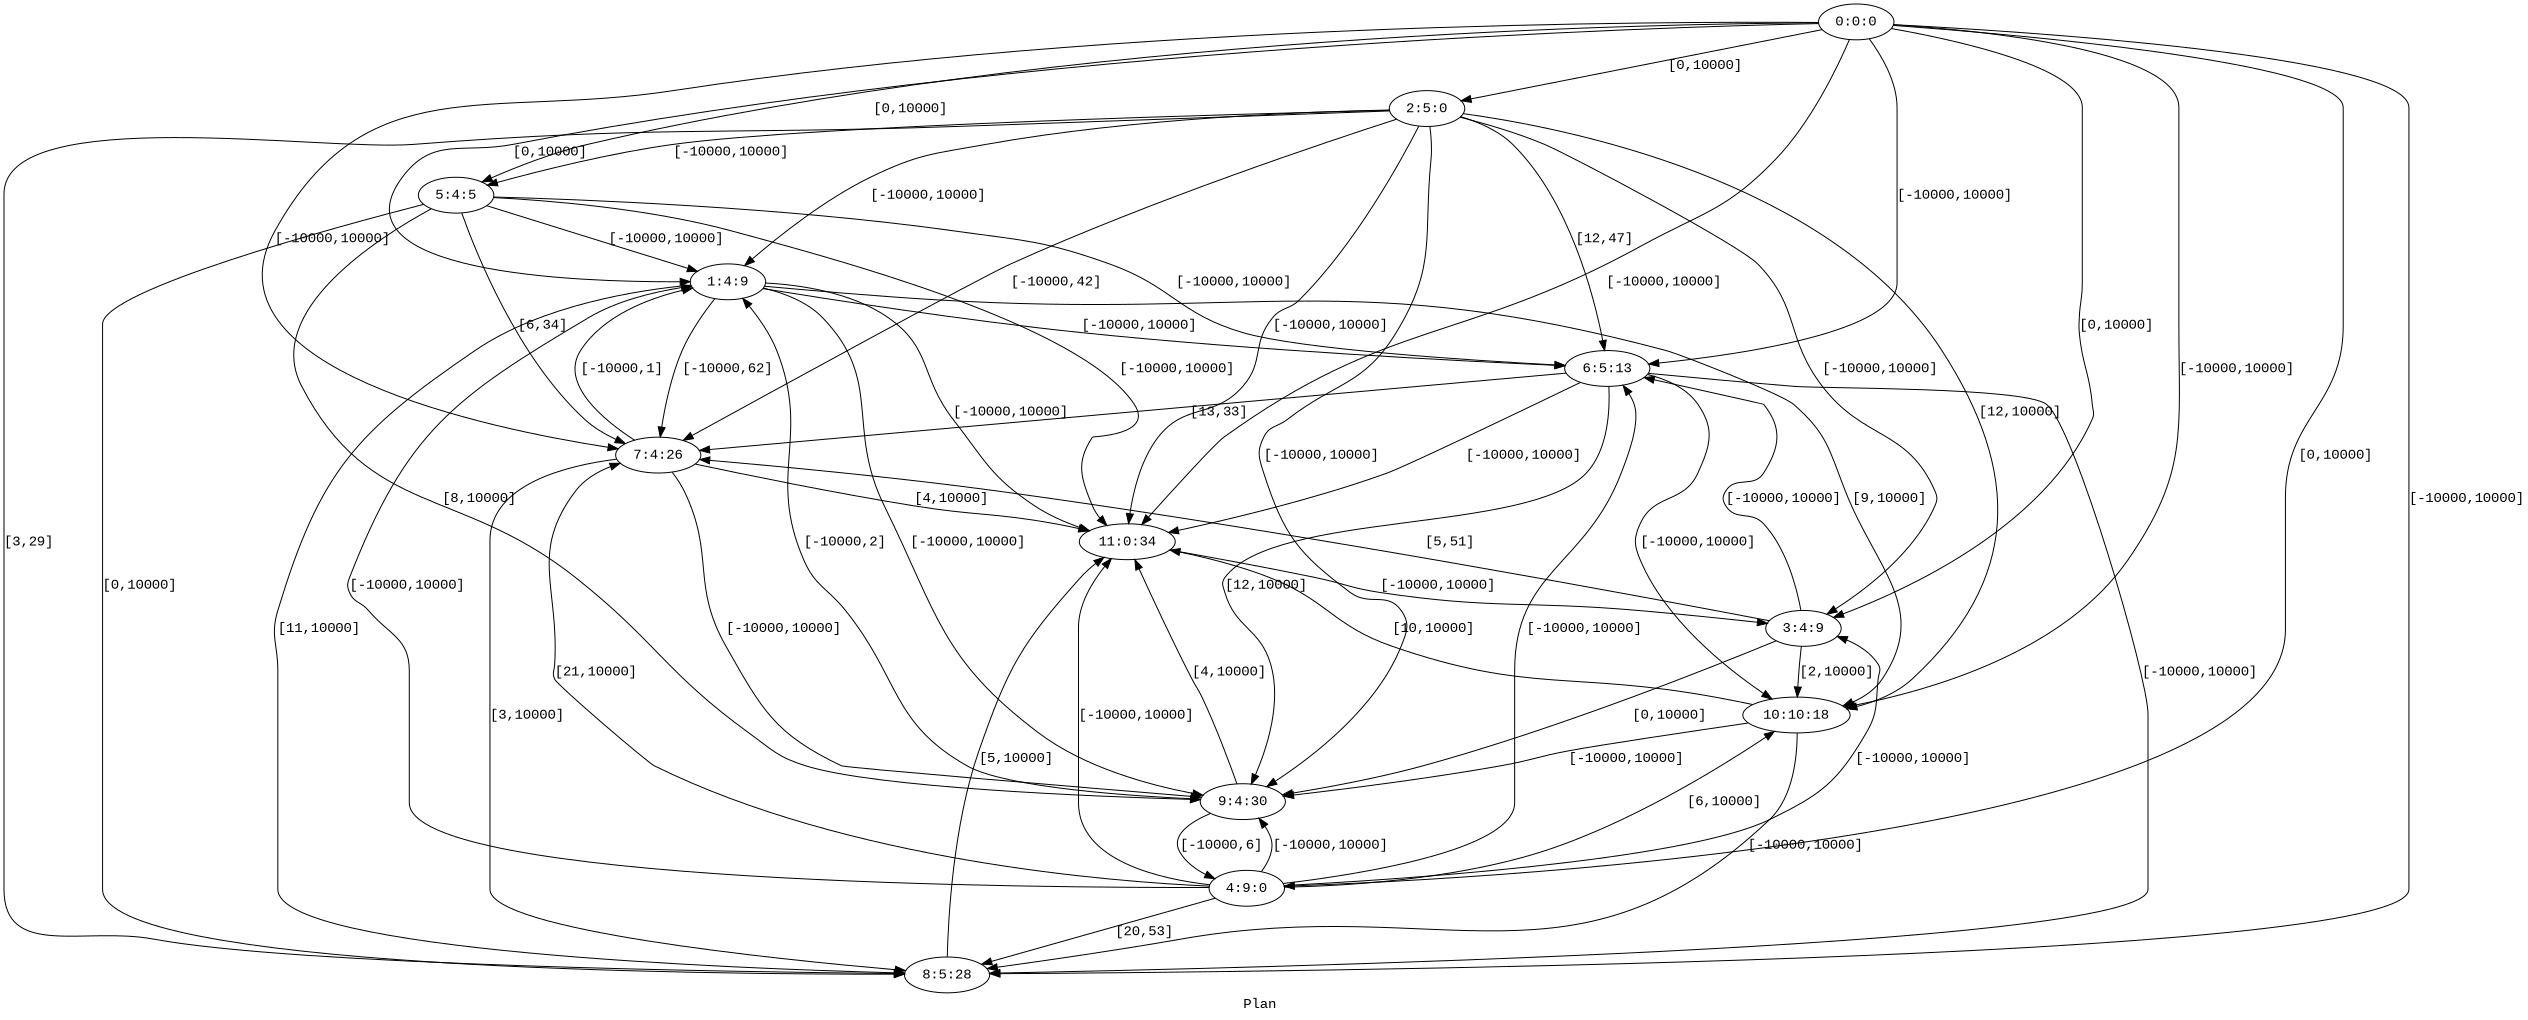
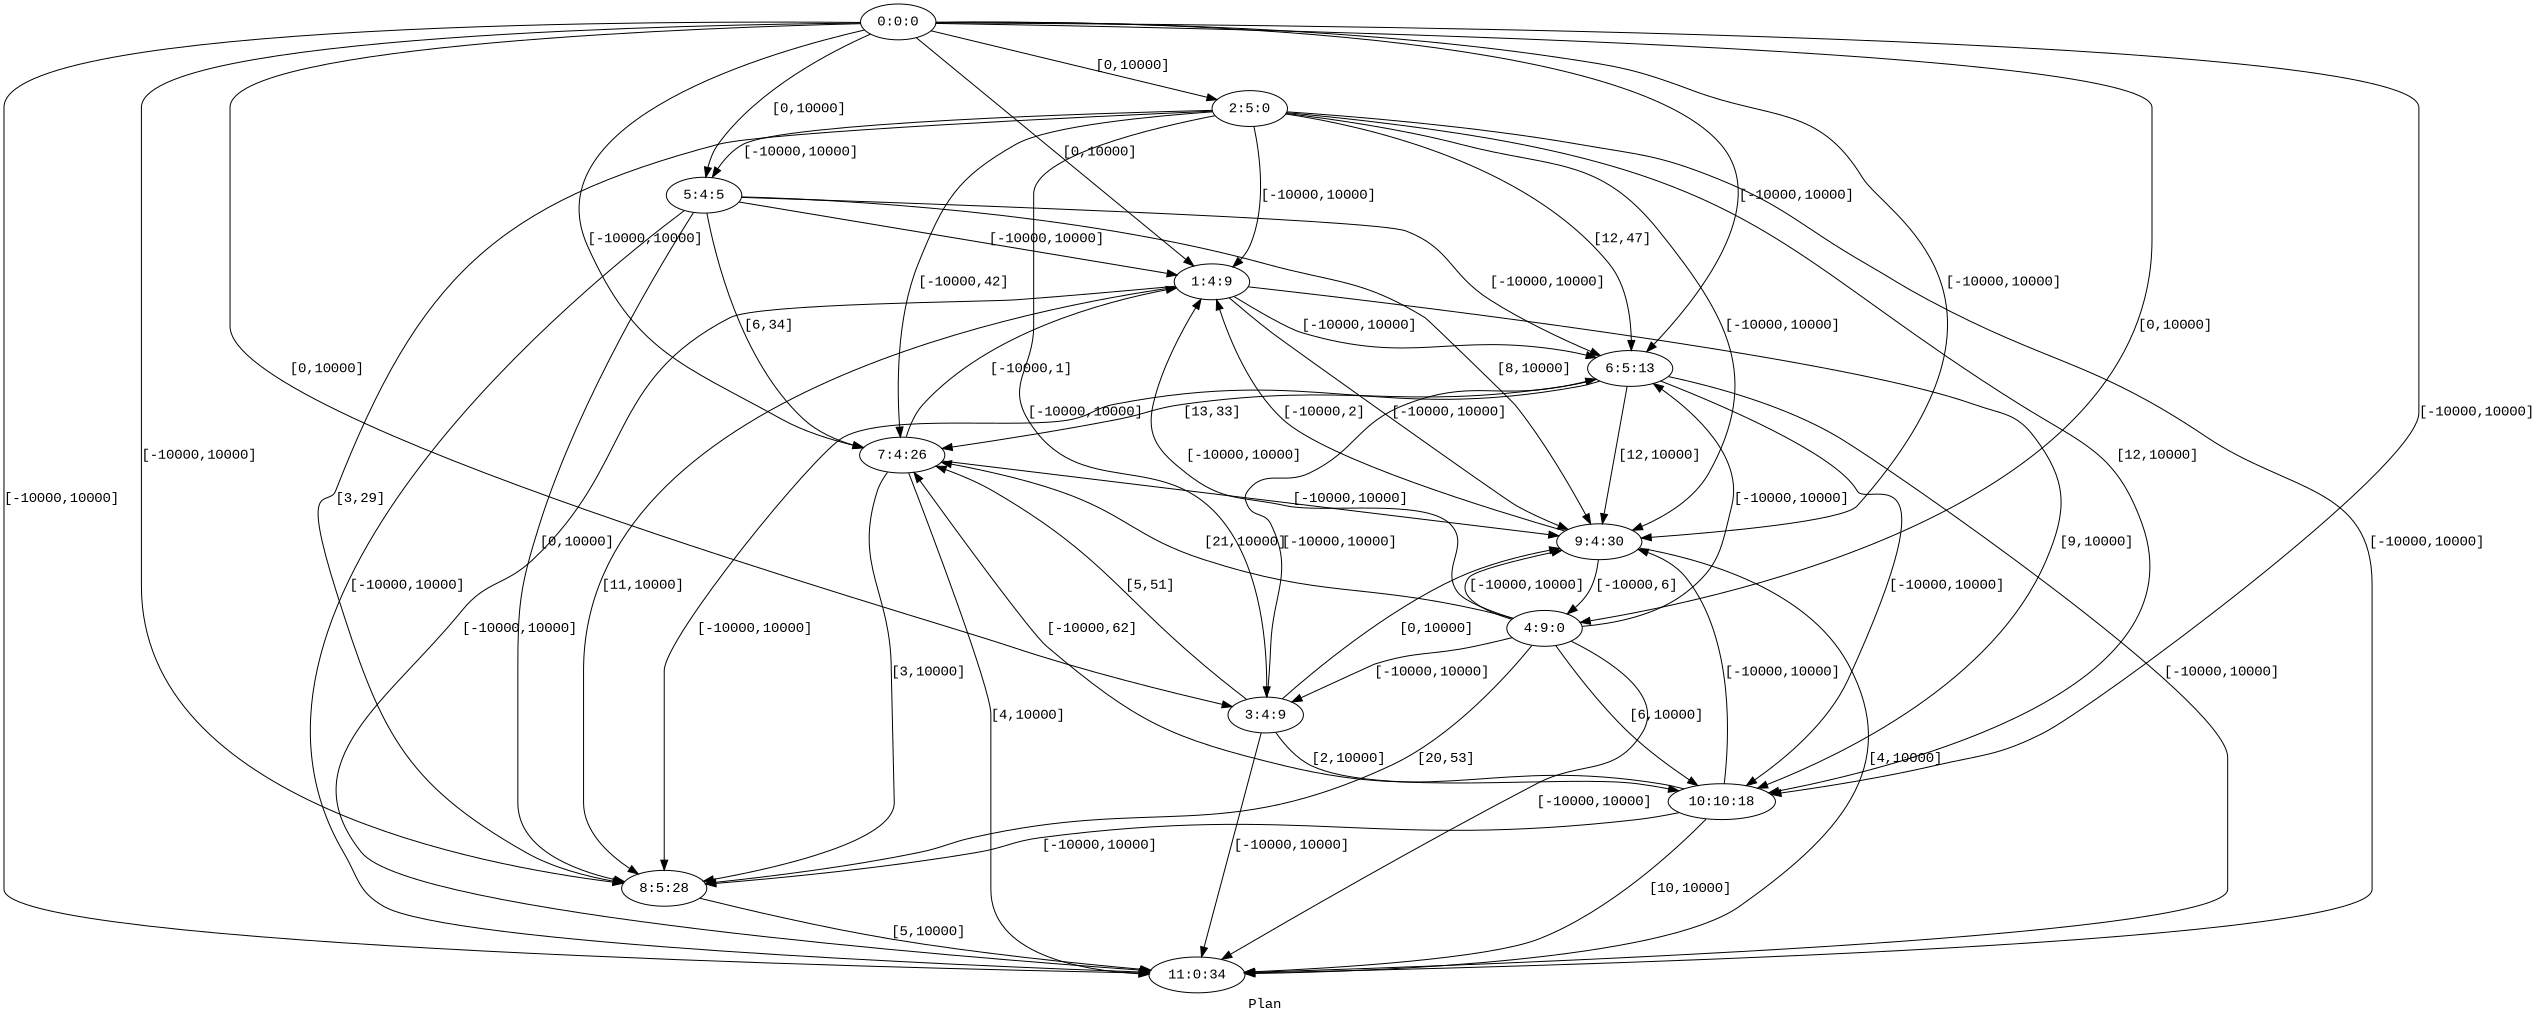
edge "0:0:0" -> "9:4:30": added, label "[-10000,10000]"
edge "1:4:9" -> "7:4:26": now "10:10:18" -> "7:4:26"
edge "11:0:34" -> "3:4:9": reversed
